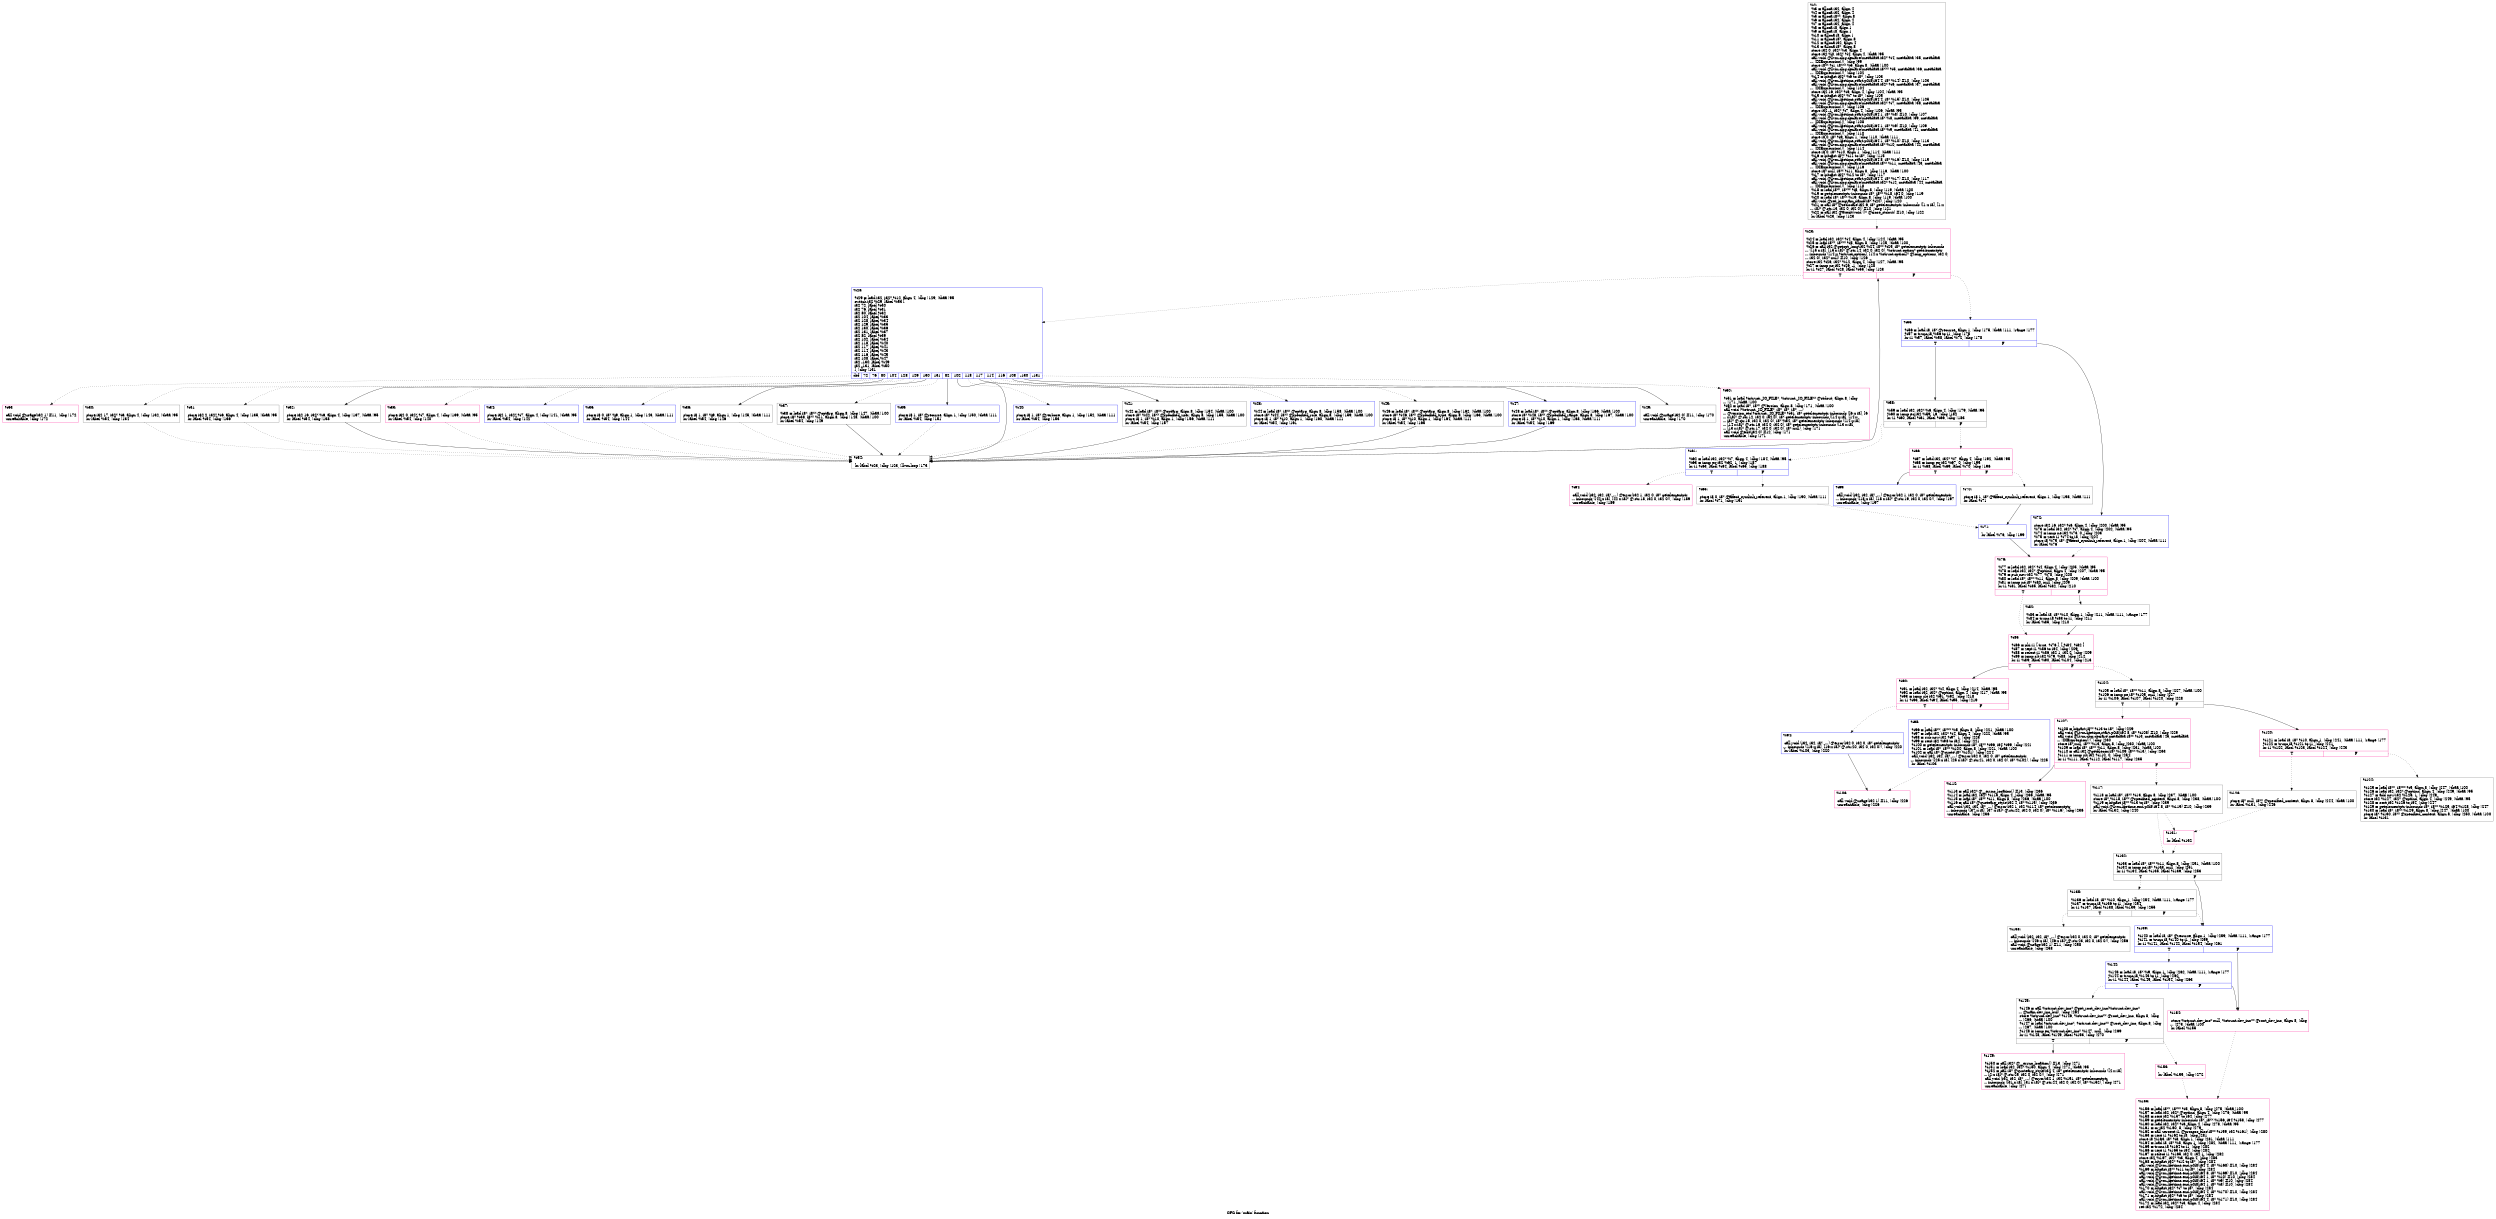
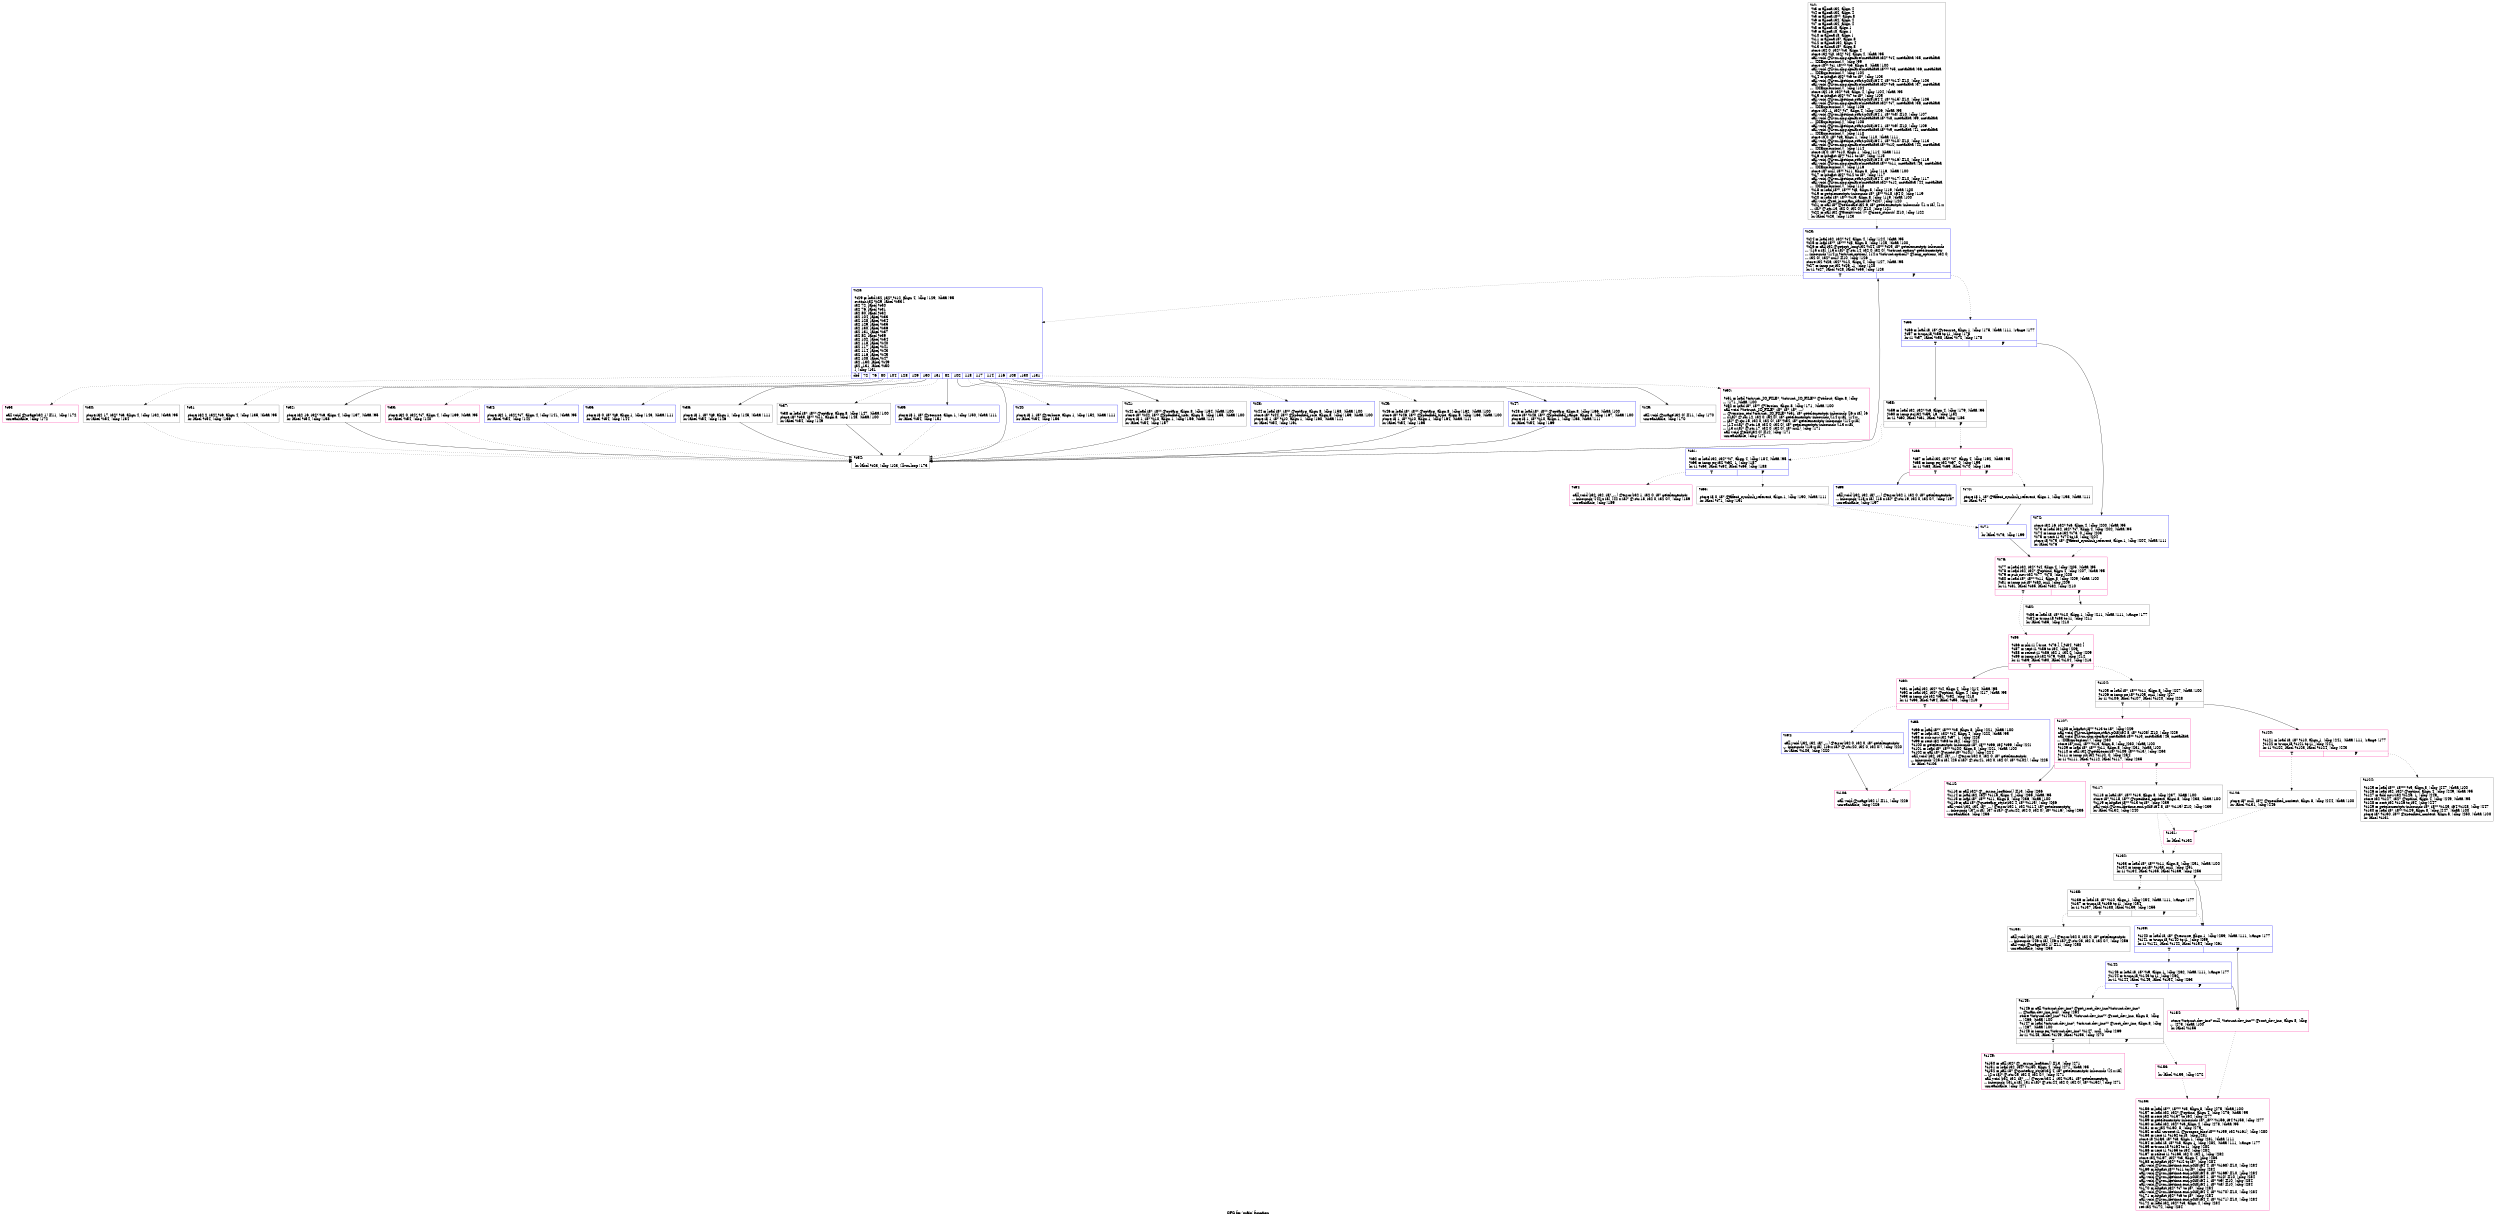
node "%23:": color deeppink -> blue
edge "%36:" -> "%54:": style dotted -> solid
